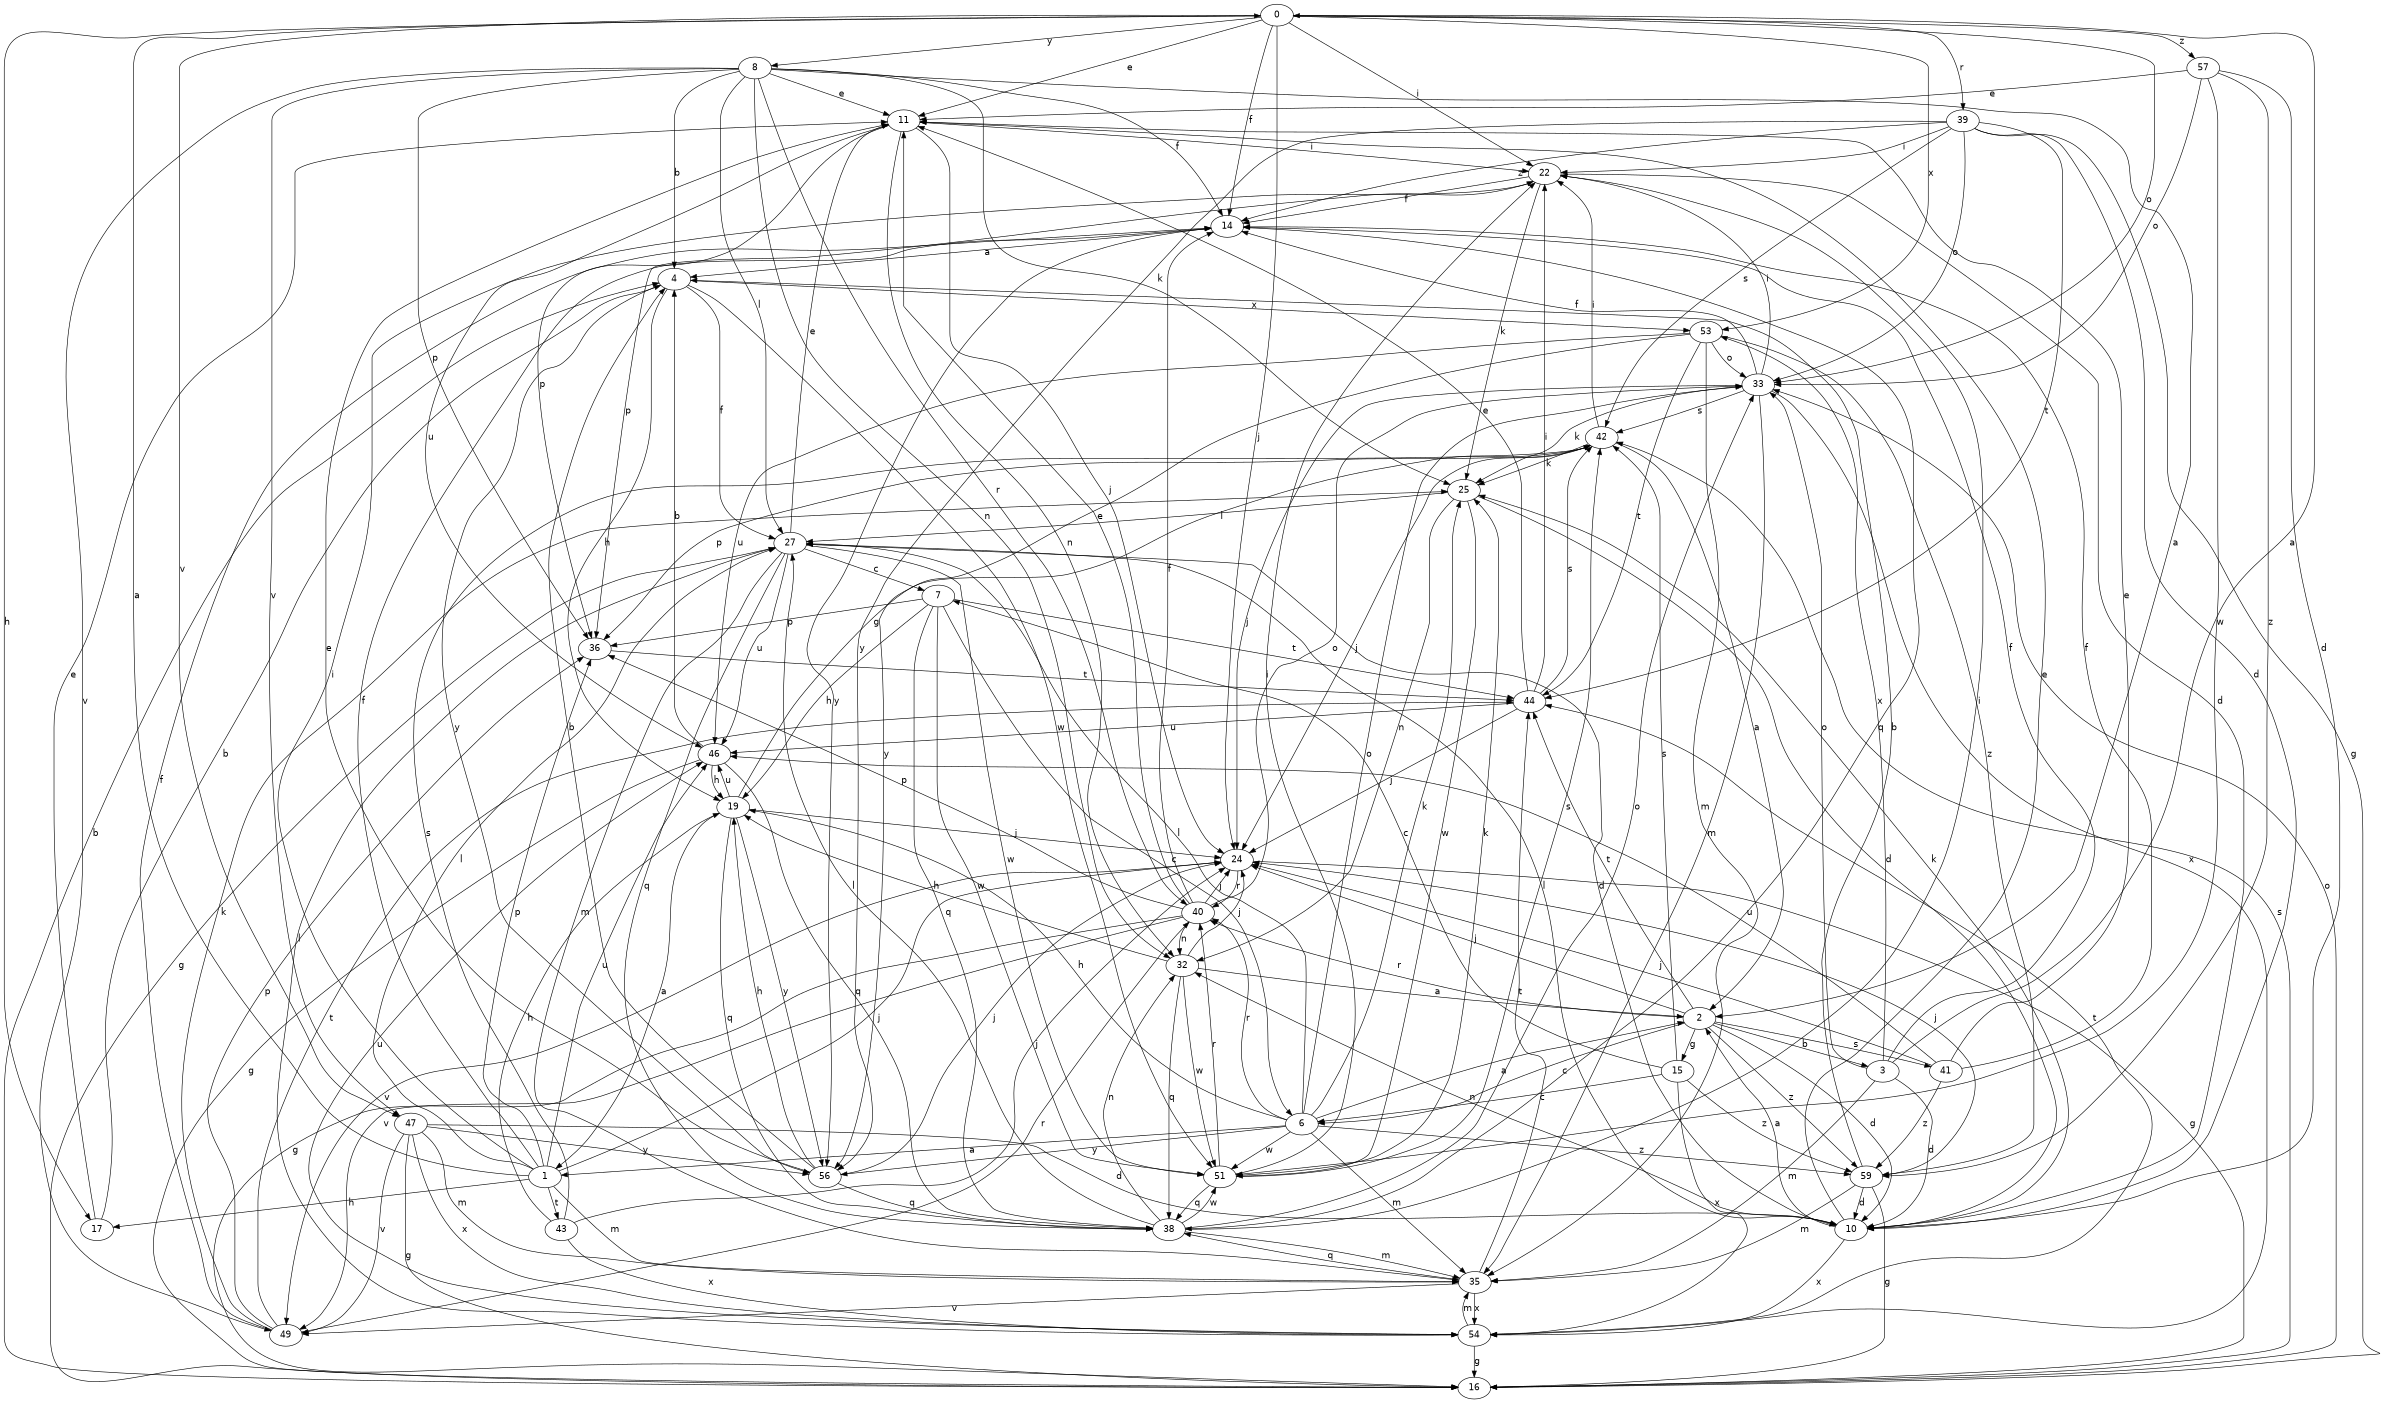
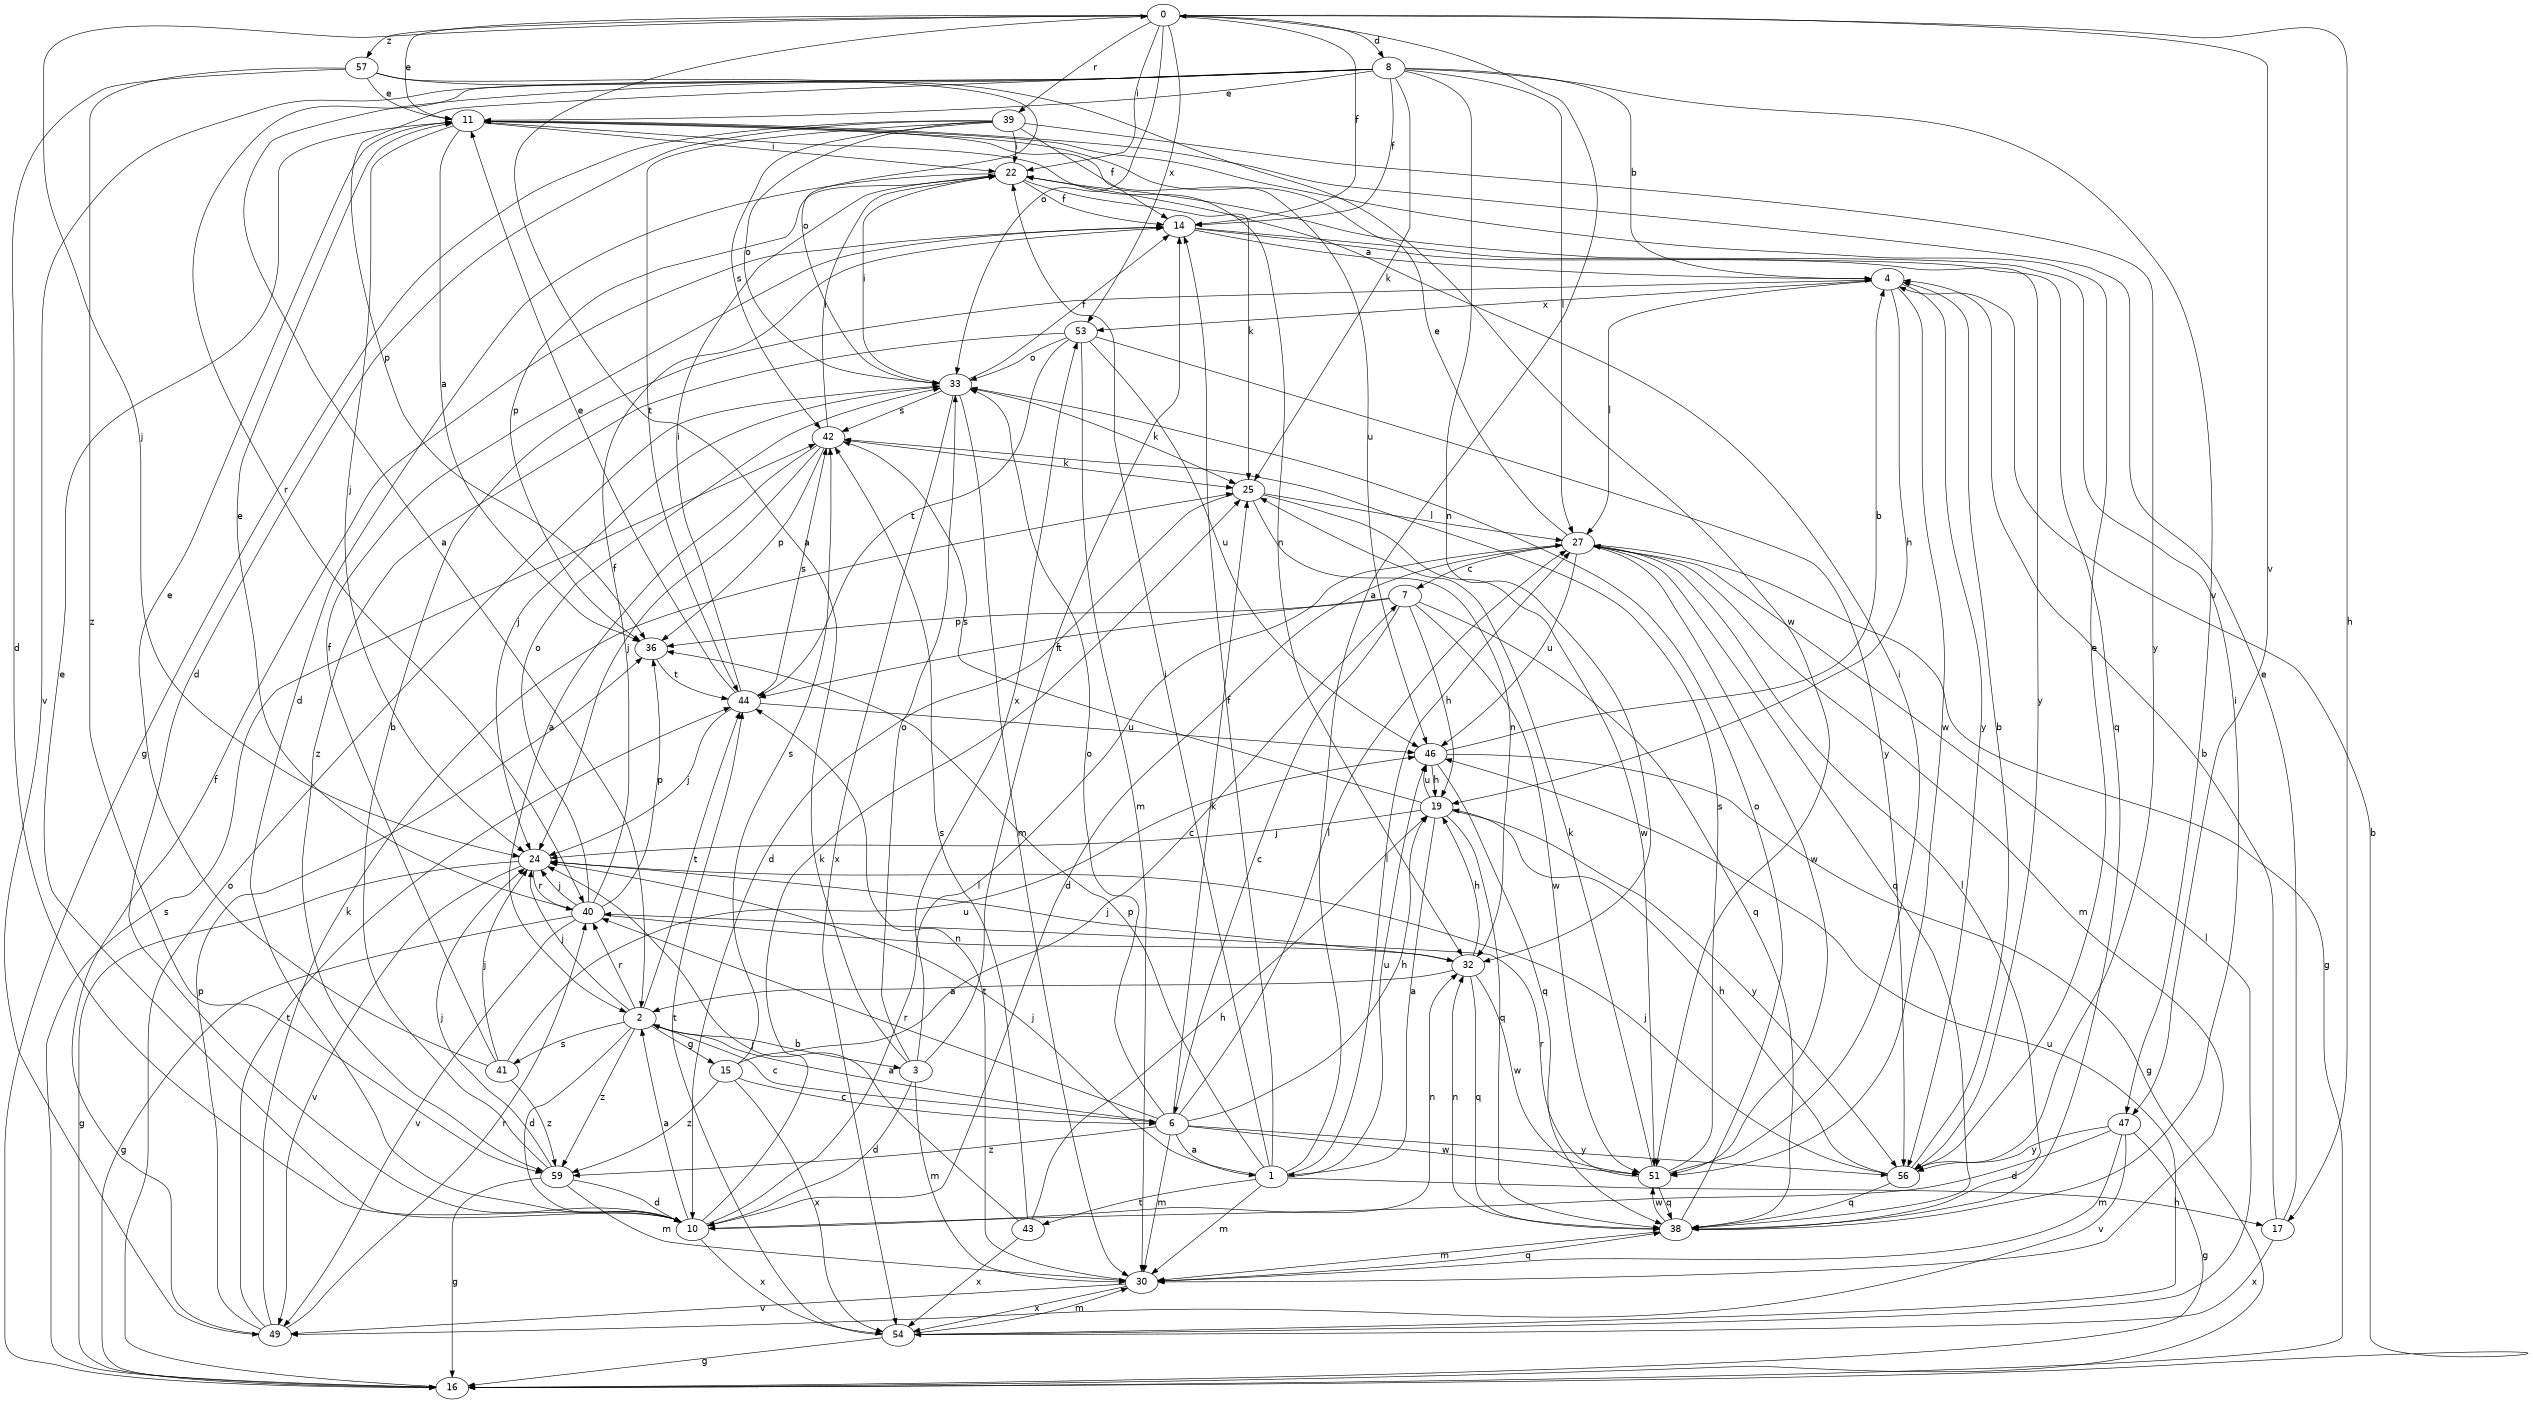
edge "0" -> "8": label "y" -> "d"
edge "39" -> "14": label "z" -> "f"
edge "11" -> "36": label "p" -> "a"
edge "4" -> "27": label "f" -> "l"
edge "19" -> "42": label "g" -> "s"
node "35": label "35" -> "30"
edge "47" -> "54": now "17" -> "54"
